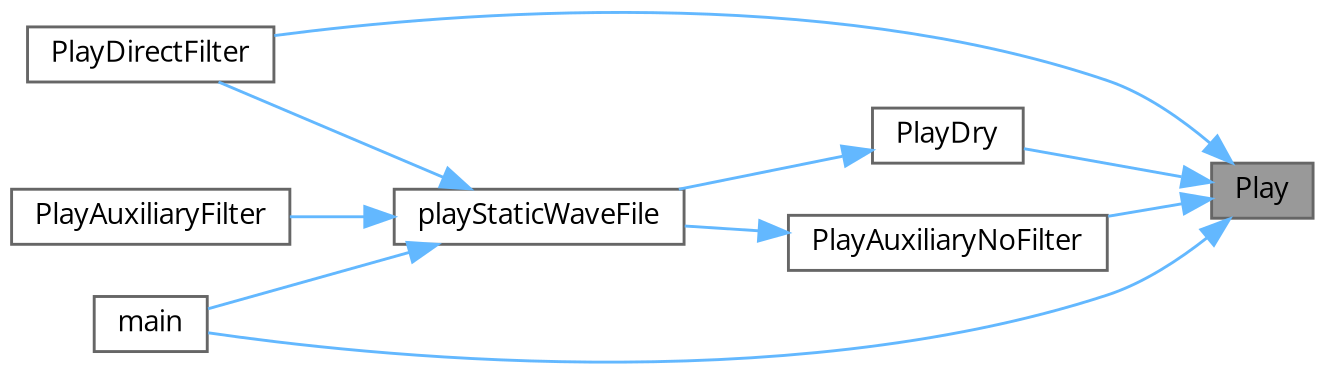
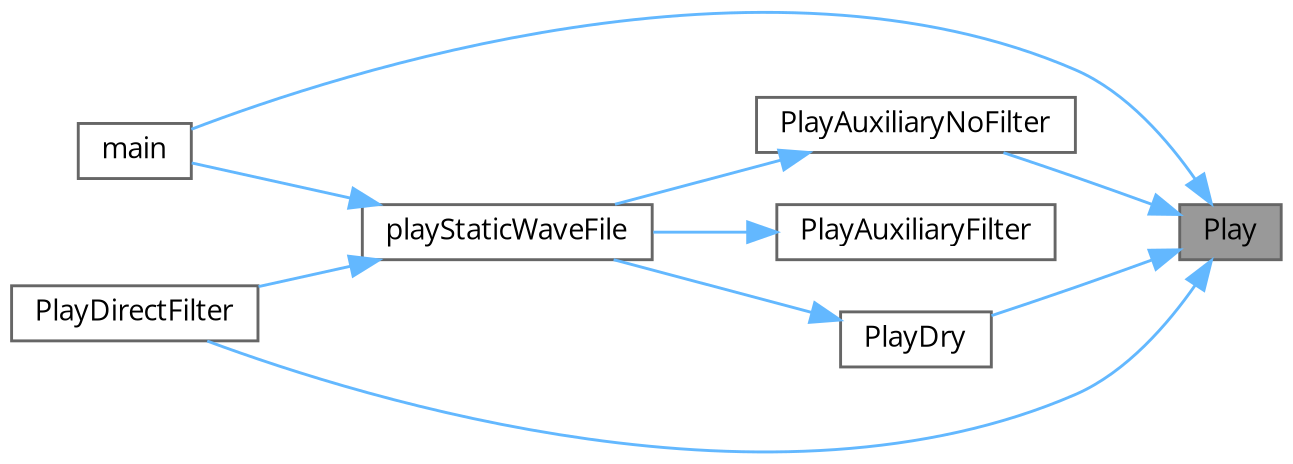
edge "PlayAuxiliaryFilter" -> "playStaticWaveFile": reversed
